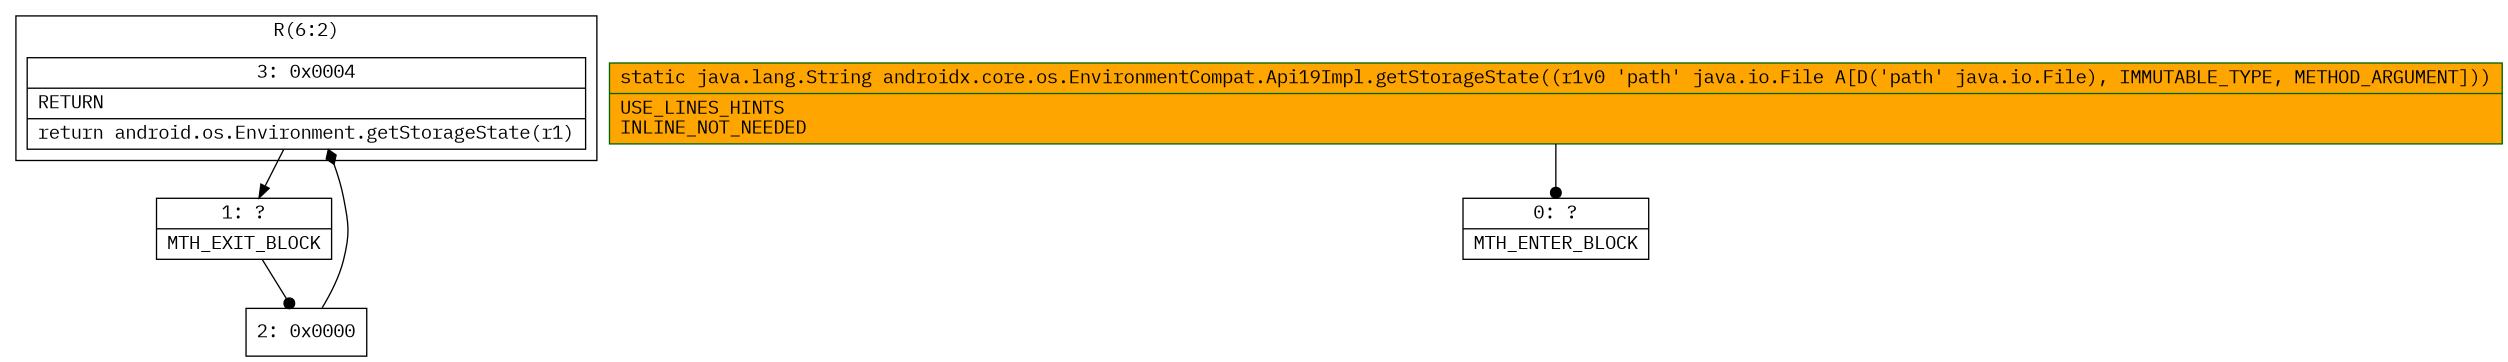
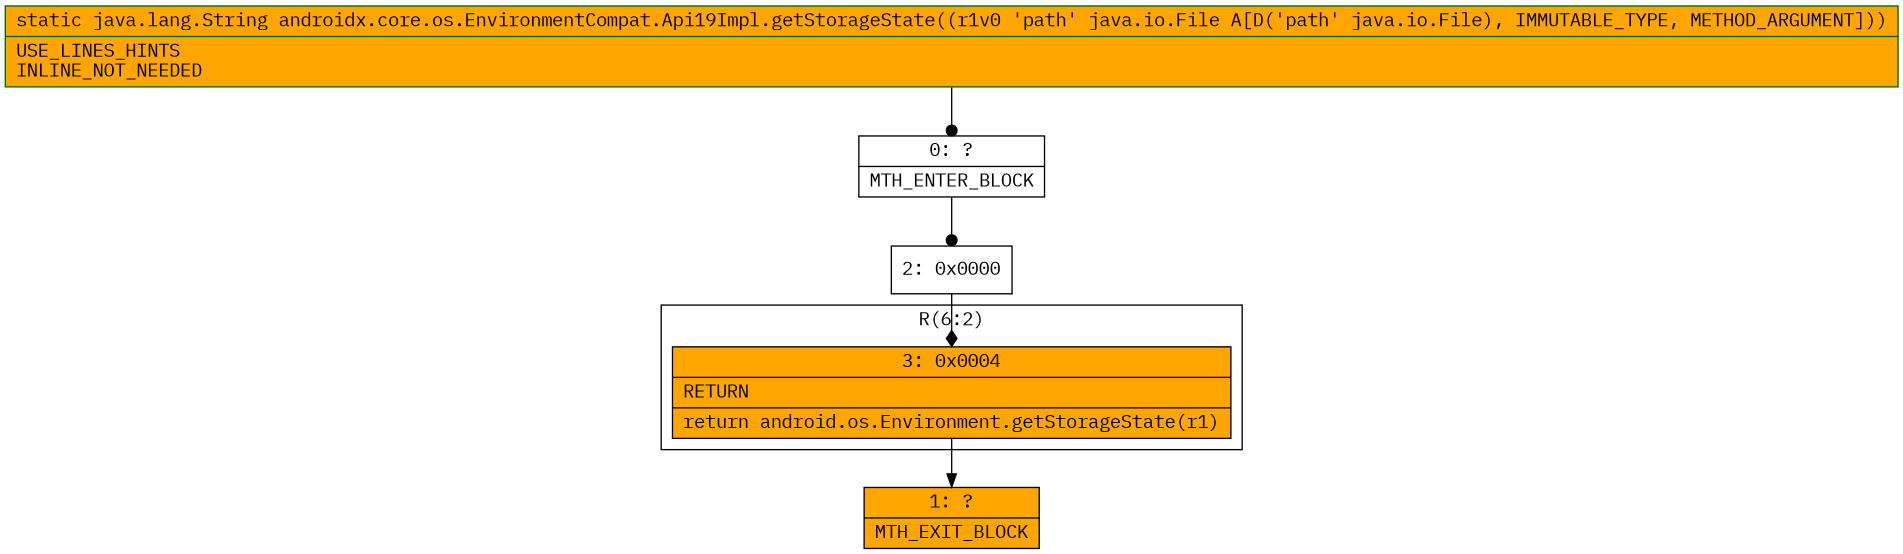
node "3: 0x0004": fillcolor white -> orange
node "1: ?": fillcolor white -> orange
edge "1: ?" -> "2: 0x0000": now "0: ?" -> "2: 0x0000"
